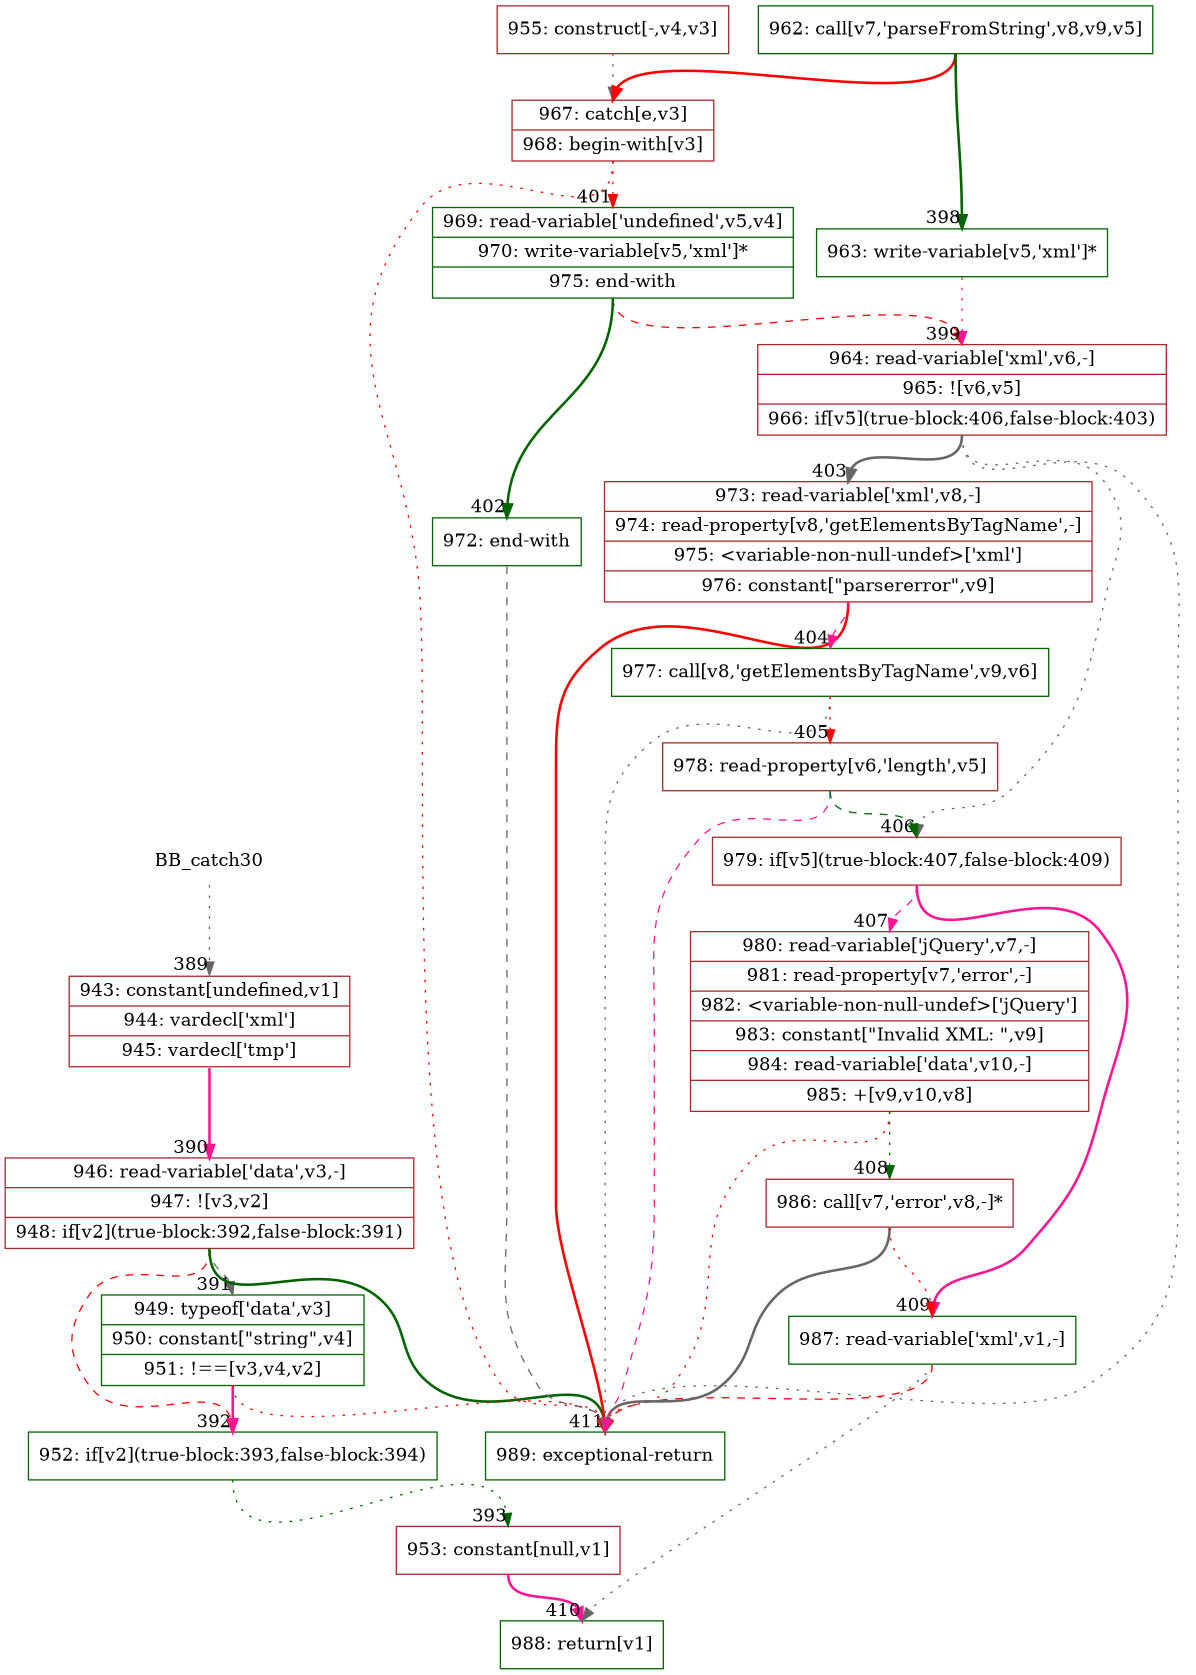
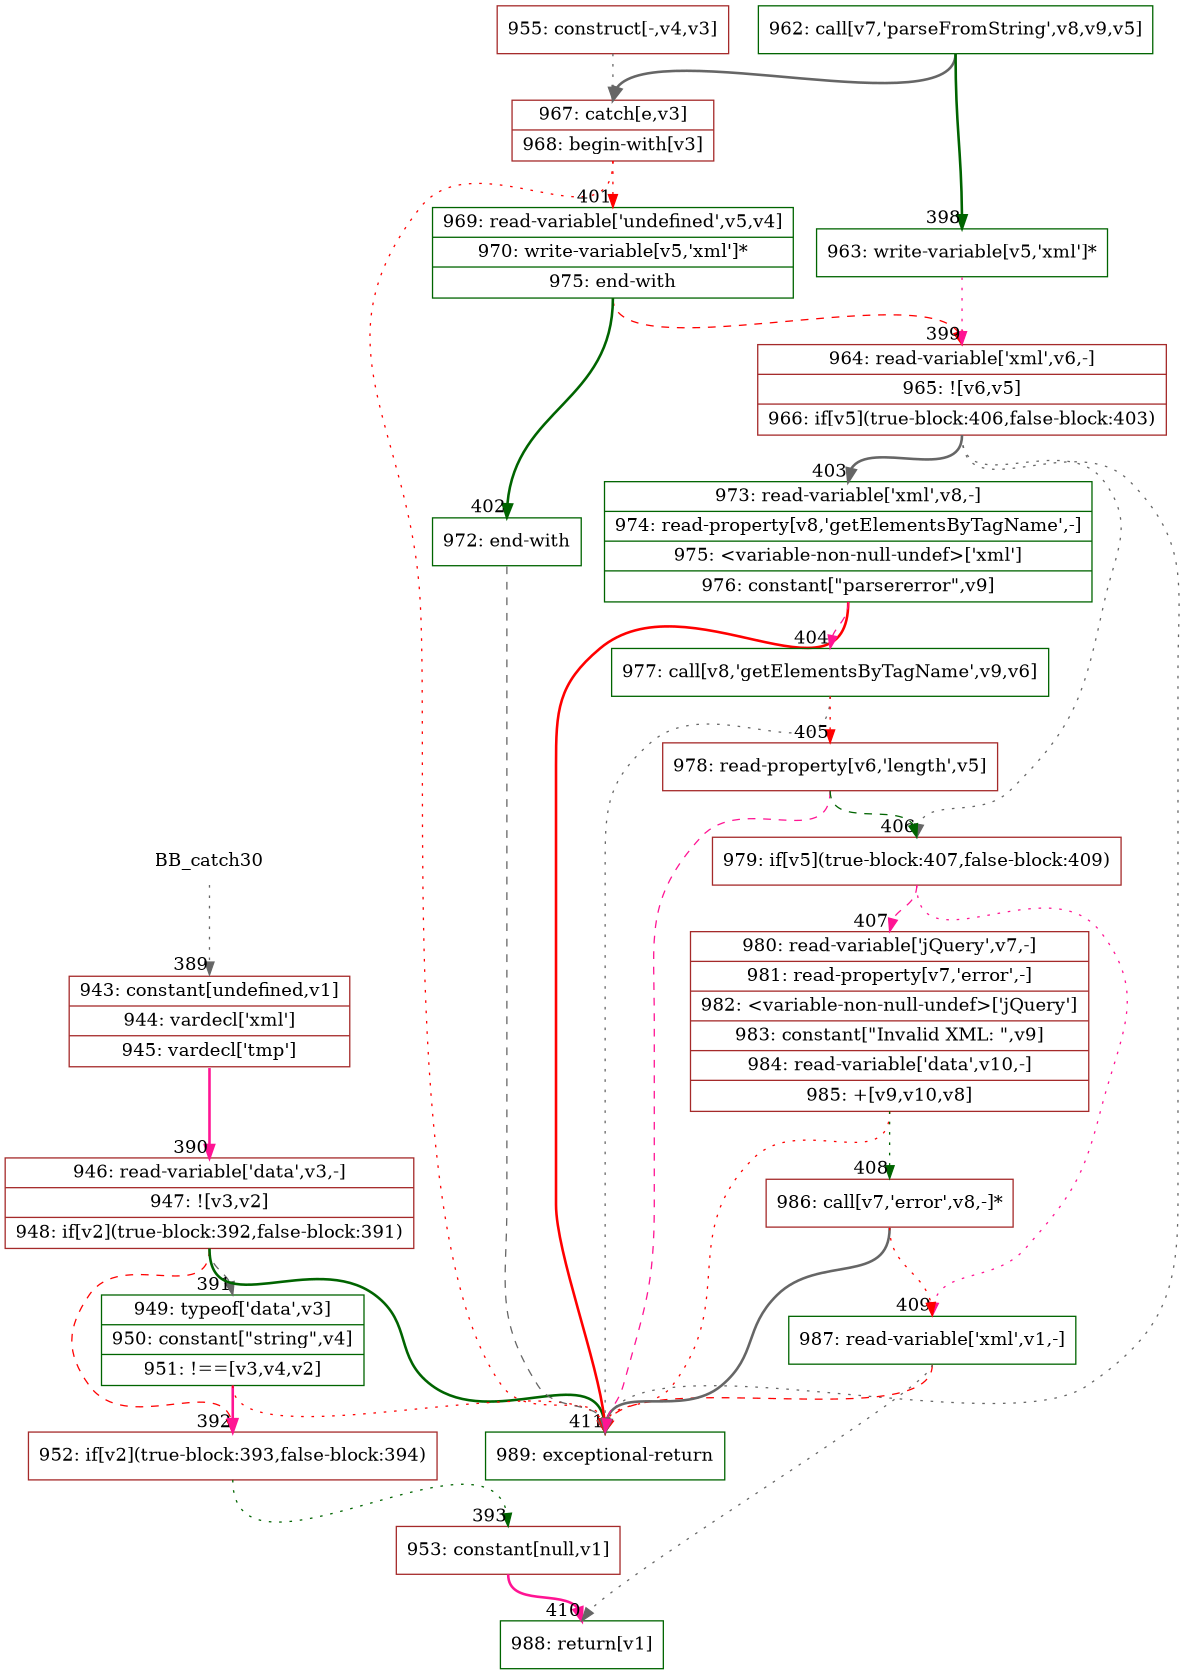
edge "962: call[v7,'parseFromString',v8,v9,v5]" -> "967: catch[e,v3]": color red -> gray40
node "973: read-variable['xml',v8,-]": color brown -> darkgreen
edge "979: if[v5](true-block:407,false-block:409)" -> "987: read-variable['xml',v1,-]": style bold -> dotted
node "952: if[v2](true-block:393,false-block:394)": color darkgreen -> brown
